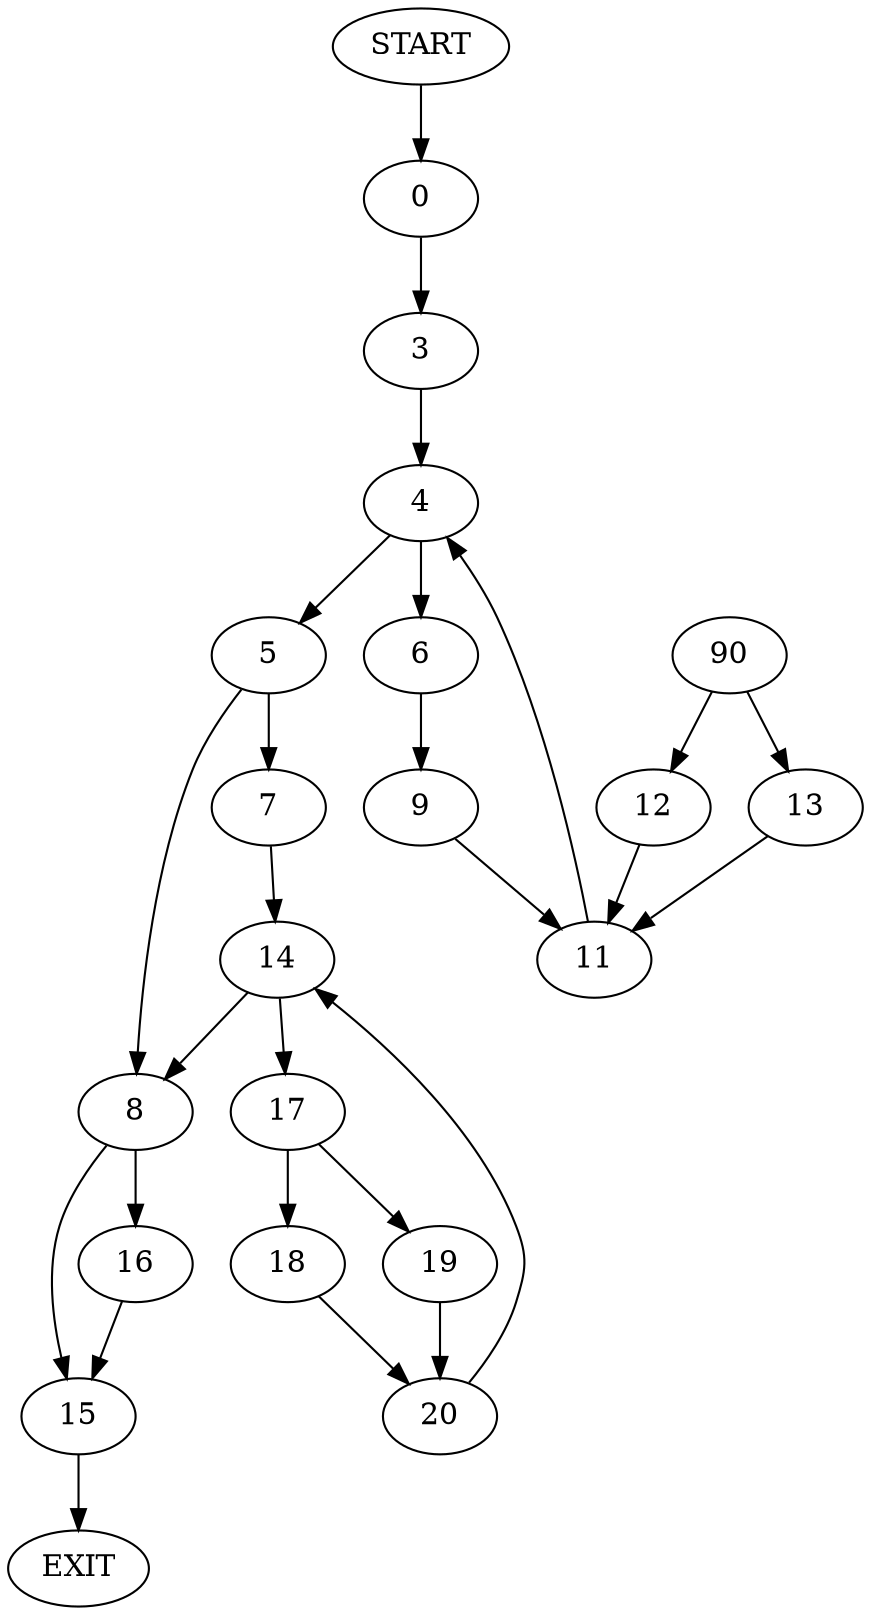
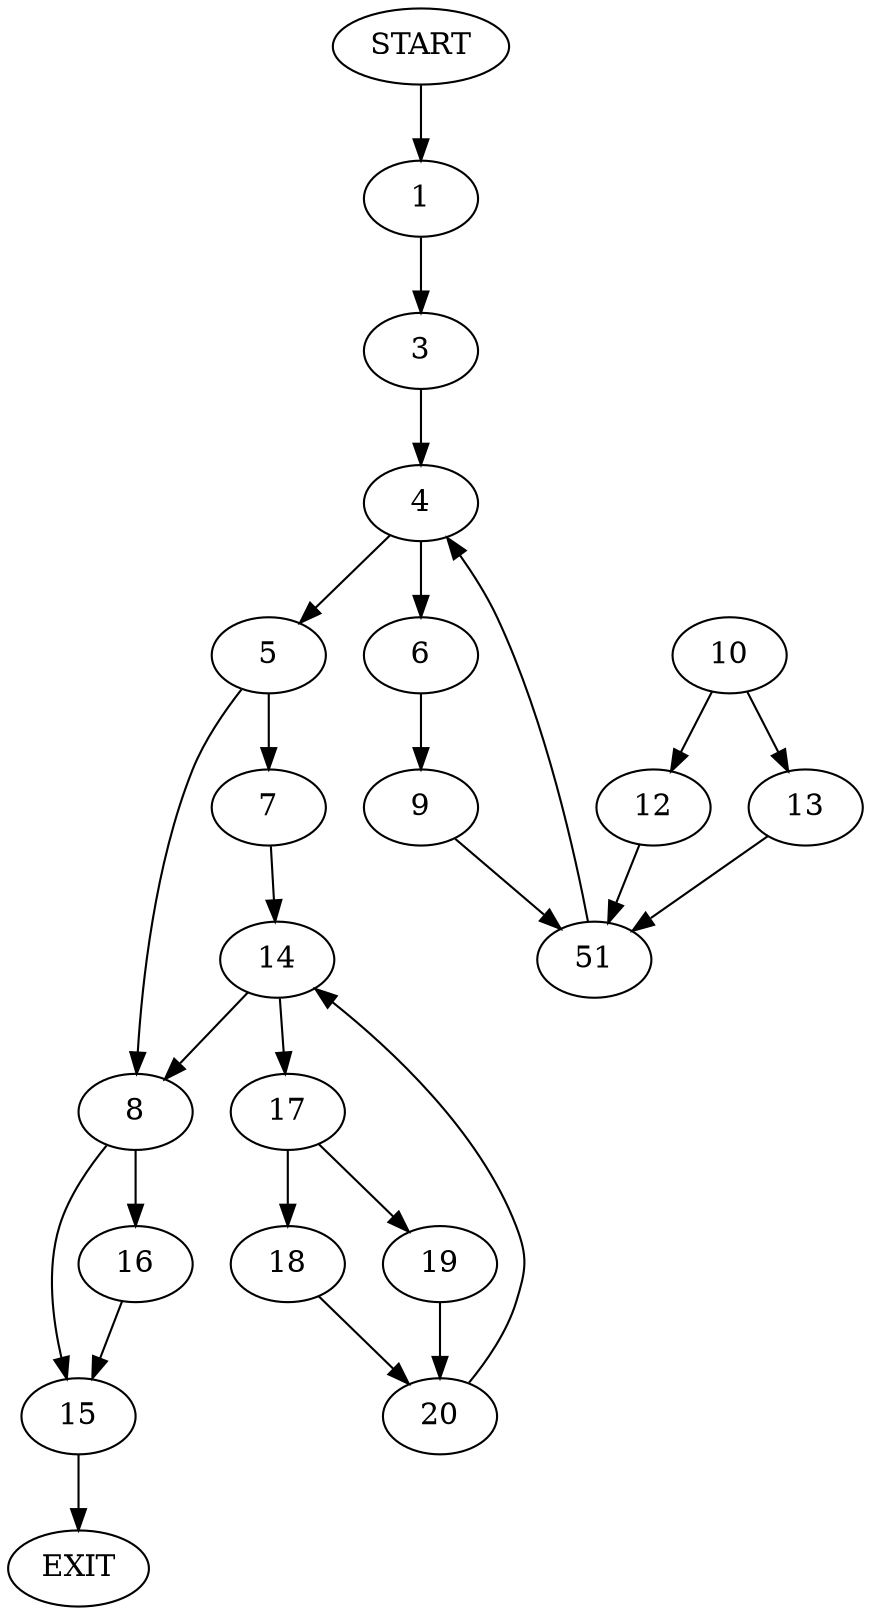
node "0": label "0" -> "1"
node "90": label "90" -> "10"
node "11": label "11" -> "51"
